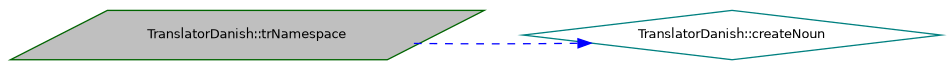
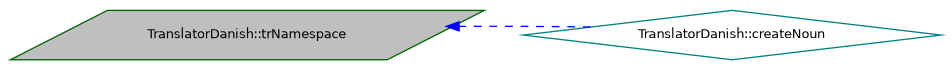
edge "TranslatorDanish::trNamespace" -> "TranslatorDanish::createNoun": reversed
